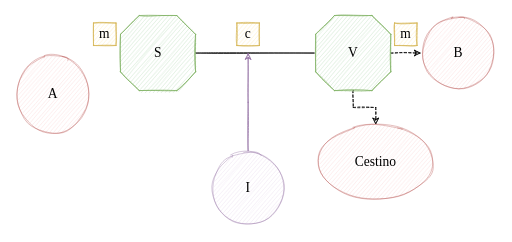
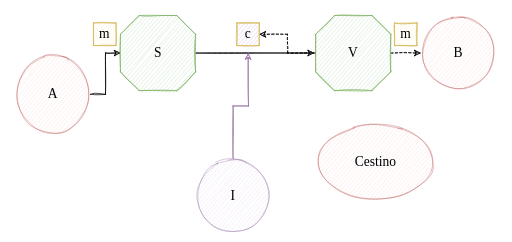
node "c": fillcolor #fff2cc -> #e1d5e7
edge "S" -- "V": arrowhead none -> classic
edge "A" -> "S": added
edge "V" -> "Cestino": now "V" -> "c"
node "I": moved (248, 188) -> (233, 195)
